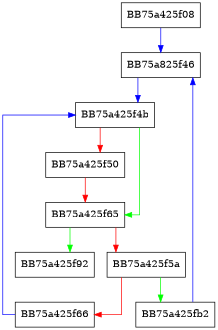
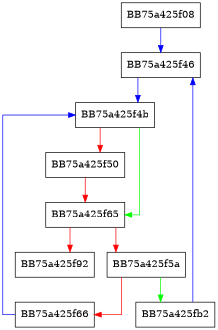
node "BB75a825f46": label "BB75a825f46" -> "BB75a425f46"
edge "BB75a425f65" -> "BB75a425f92": color green -> red
